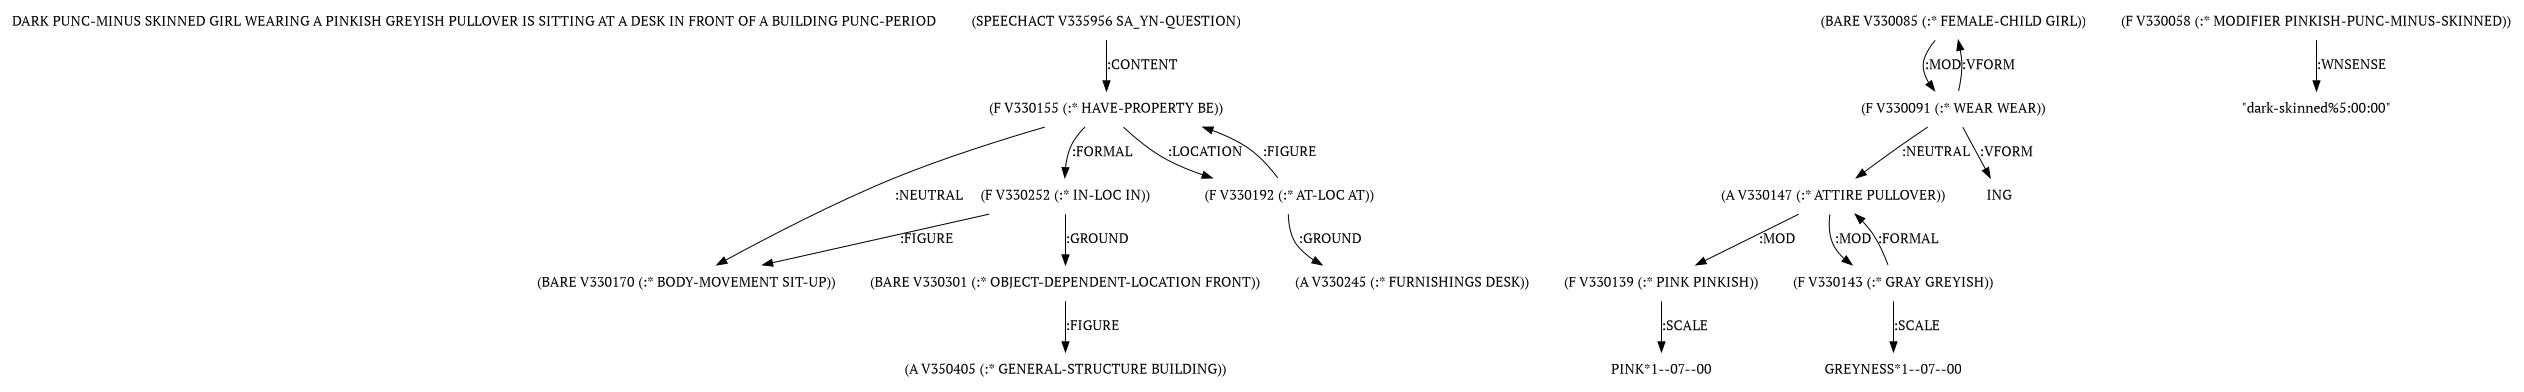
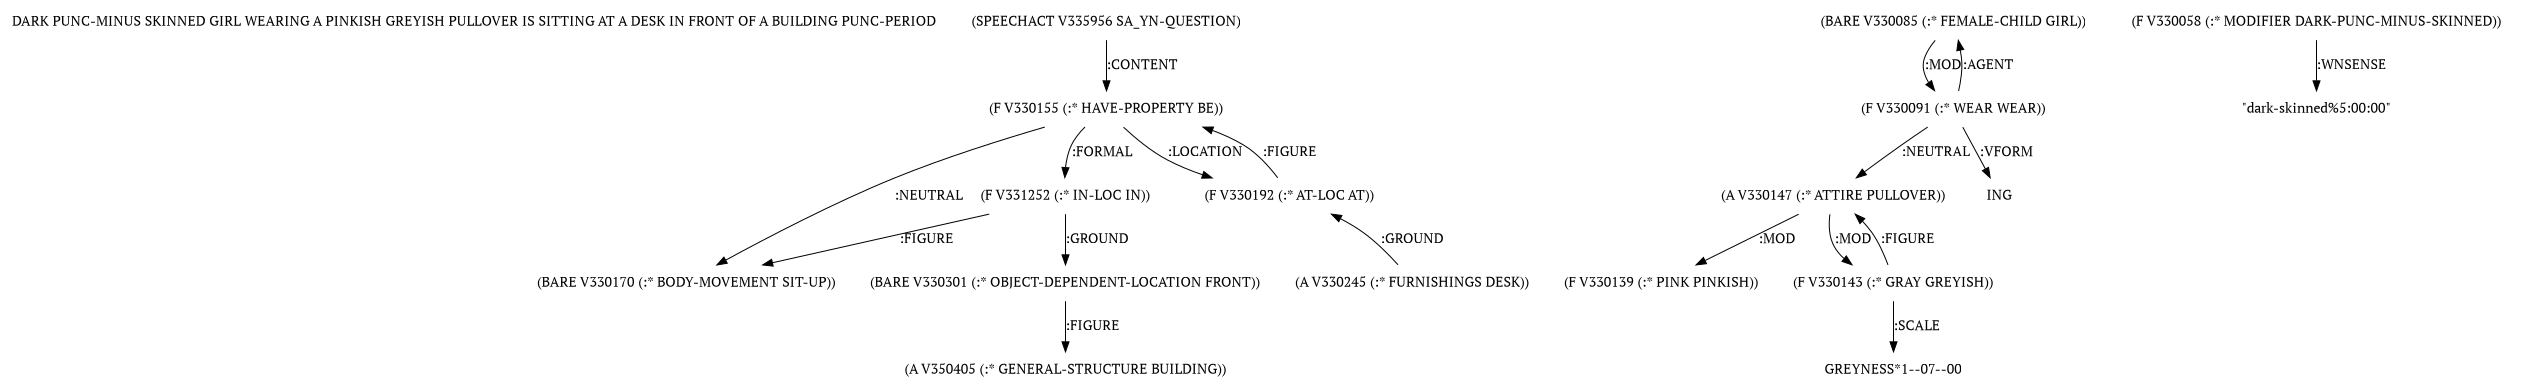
node "(F V330058 (:* MODIFIER PINKISH-PUNC-MINUS-SKINNED))": label "(F V330058 (:* MODIFIER PINKISH-PUNC-MINUS-SKINNED))" -> "(F V330058 (:* MODIFIER DARK-PUNC-MINUS-SKINNED))"
edge "(F V330091 (:* WEAR WEAR))" -> "(BARE V330085 (:* FEMALE-CHILD GIRL))": label ":VFORM" -> ":AGENT"
node "(F V330252 (:* IN-LOC IN))": label "(F V330252 (:* IN-LOC IN))" -> "(F V331252 (:* IN-LOC IN))"
edge "(F V330143 (:* GRAY GREYISH))" -> "(A V330147 (:* ATTIRE PULLOVER))": label ":FORMAL" -> ":FIGURE"
edge "(F V330192 (:* AT-LOC AT))" -> "(A V330245 (:* FURNISHINGS DESK))": reversed
node "PINK*1--07--00": removed
